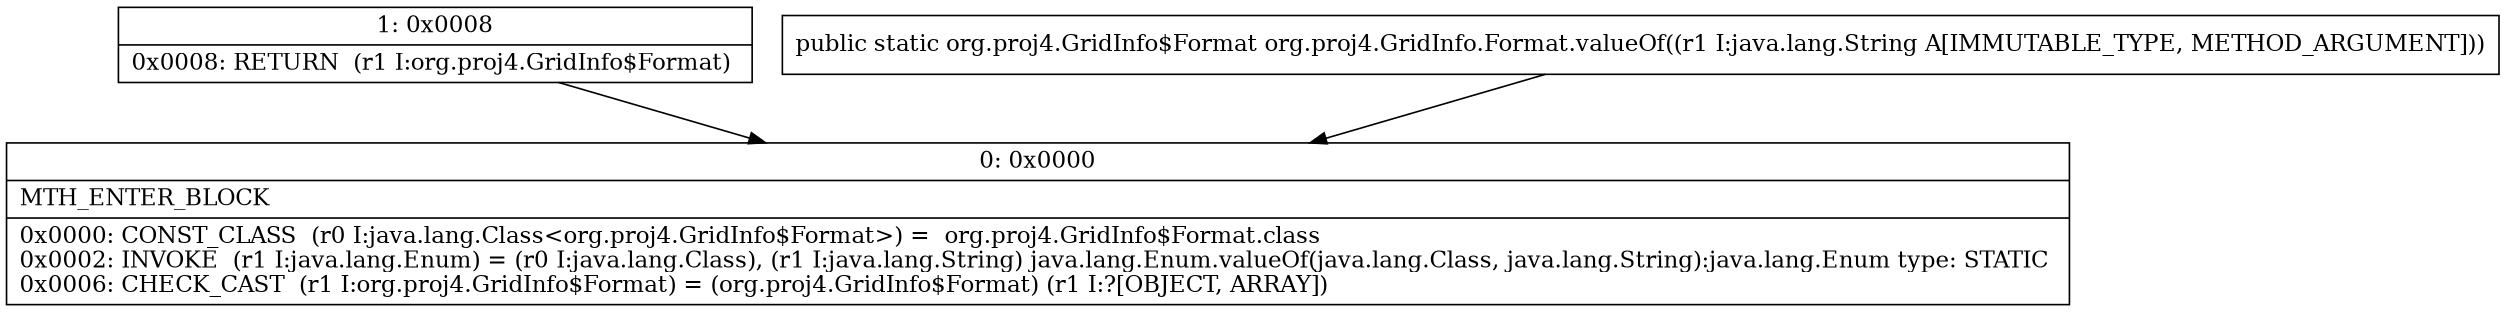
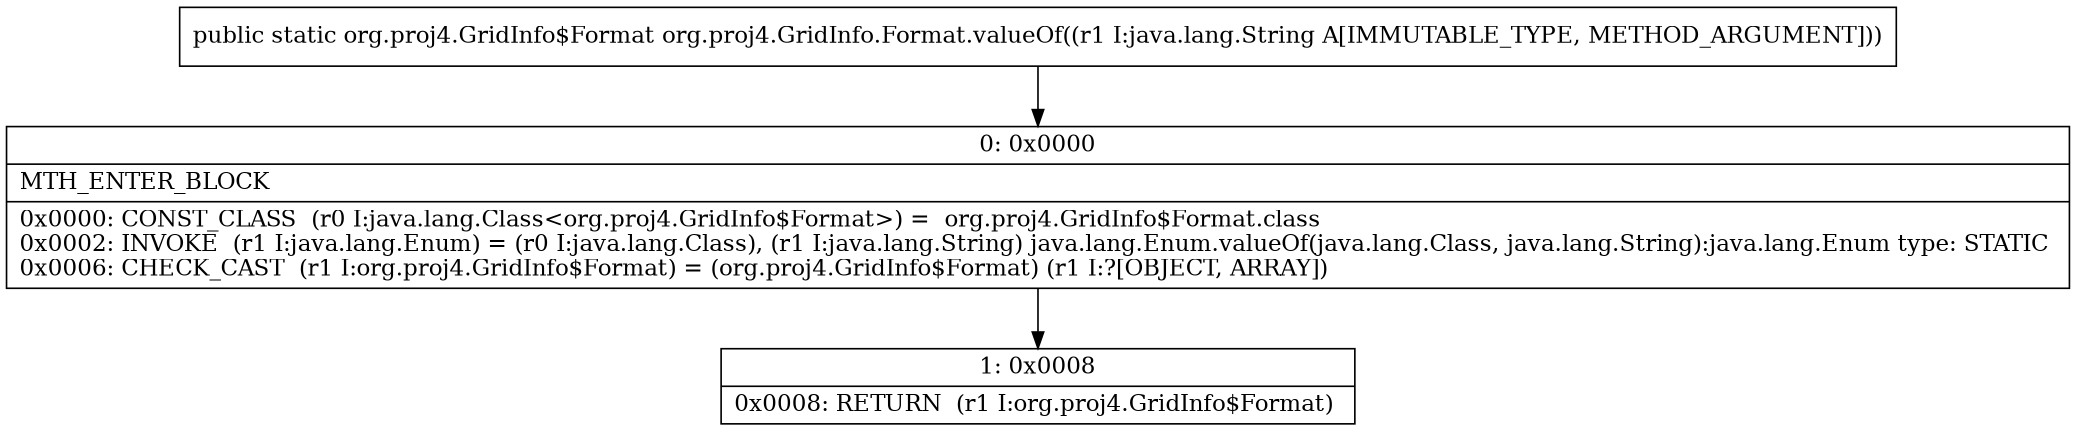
edge "1: 0x0008" -> "0: 0x0000": reversed
